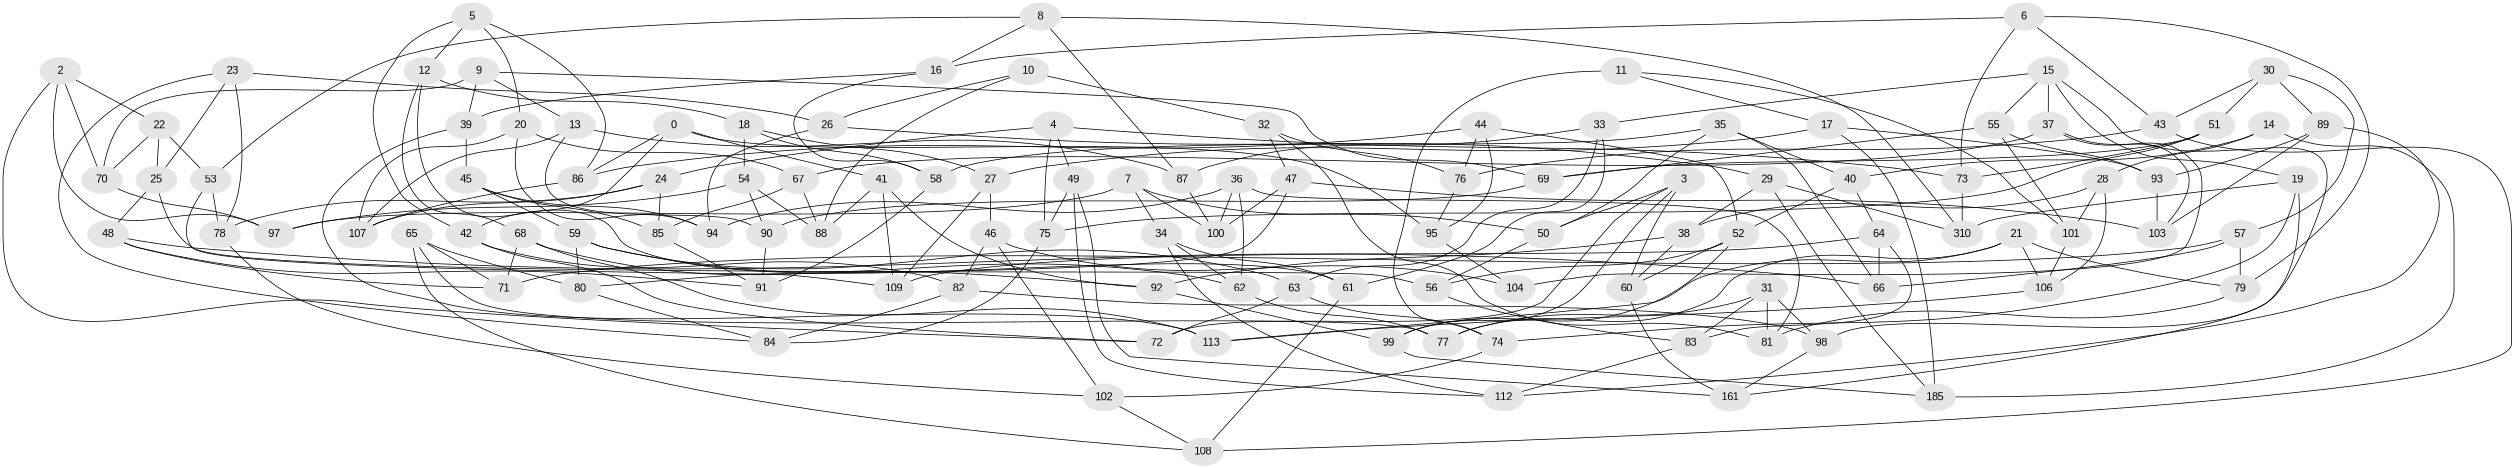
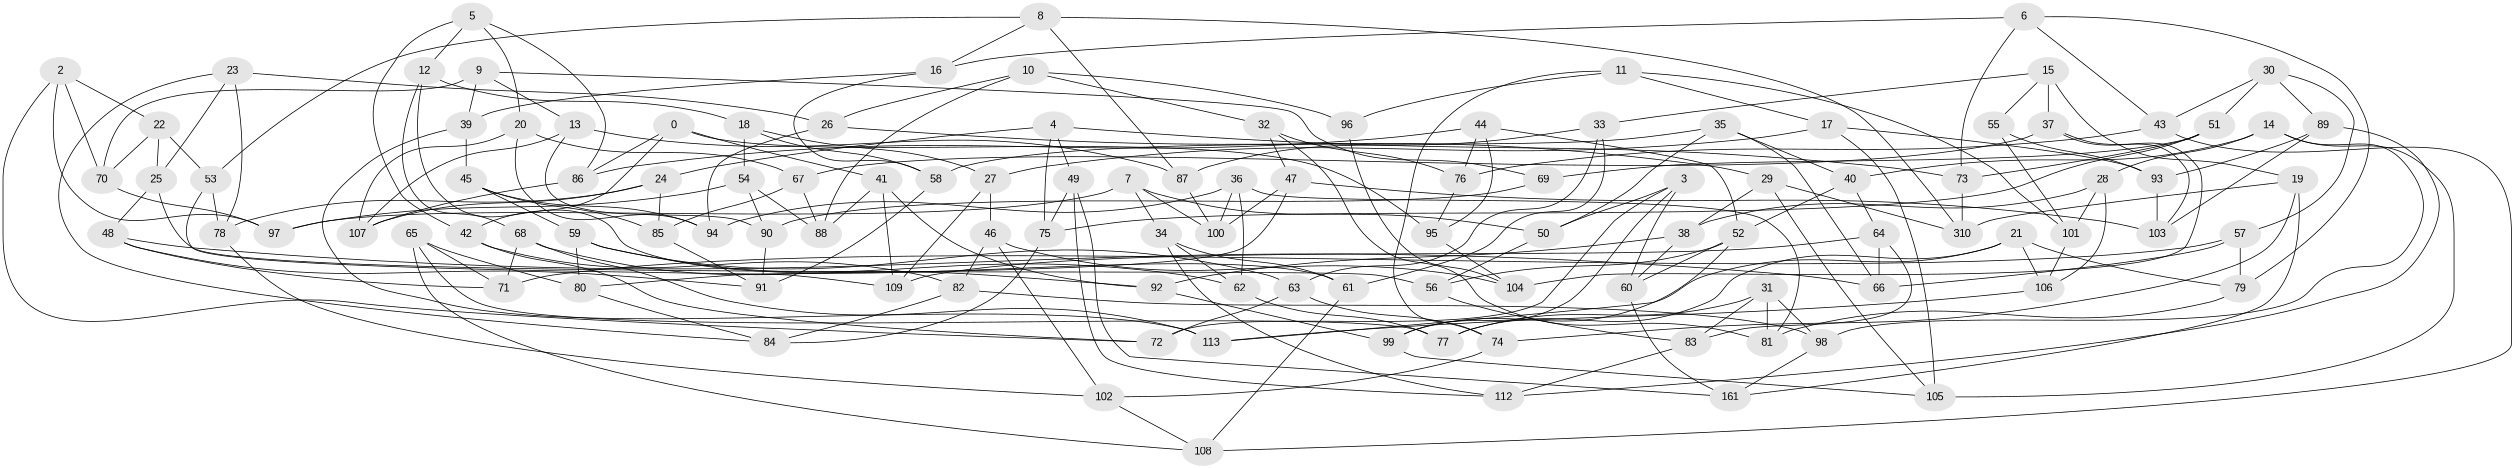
node "96": added
edge "55" -- "69": removed
edge "15" -- "98": now "14" -- "98"
node "185": label "185" -> "105"
